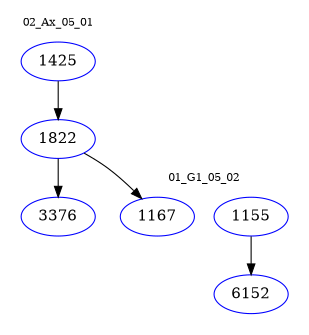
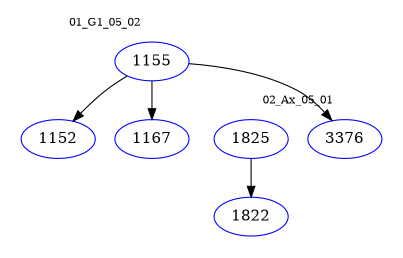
node "1425": label "1425" -> "1825"
edge "1822" -> "3376": now "1155" -> "3376"
edge "1822" -> "1167": now "1155" -> "1167"
node "6152": label "6152" -> "1152"
